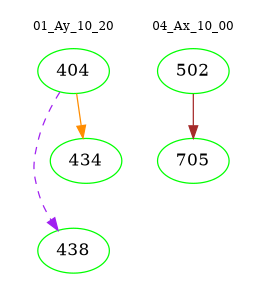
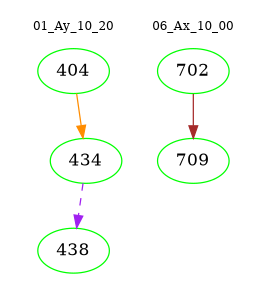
cluster "04_Ax_10_00": label "04_Ax_10_00" -> "06_Ax_10_00"
node "502": label "502" -> "702"
edge "404" -> "438": now "434" -> "438"
node "705": label "705" -> "709"
